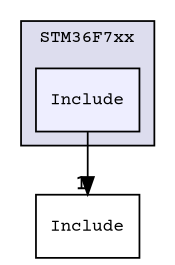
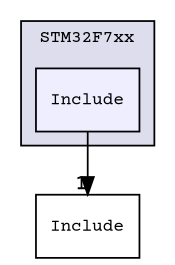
cluster "STM36F7xx": label "STM36F7xx" -> "STM32F7xx"
